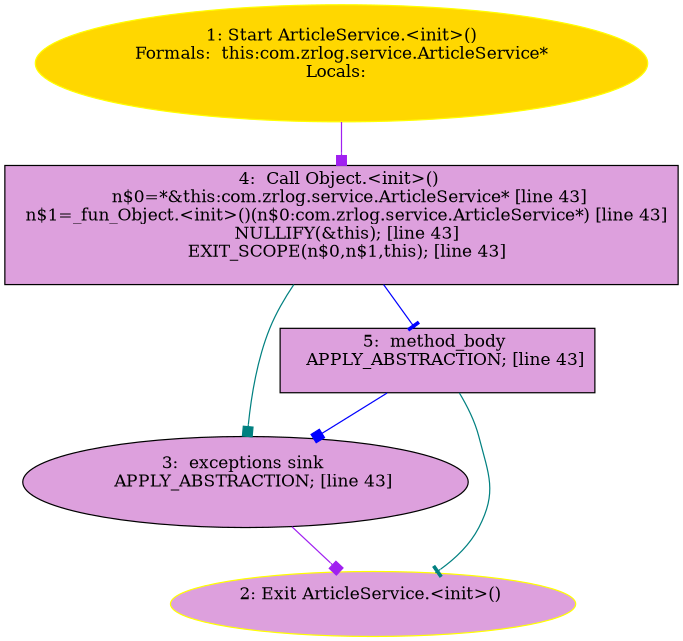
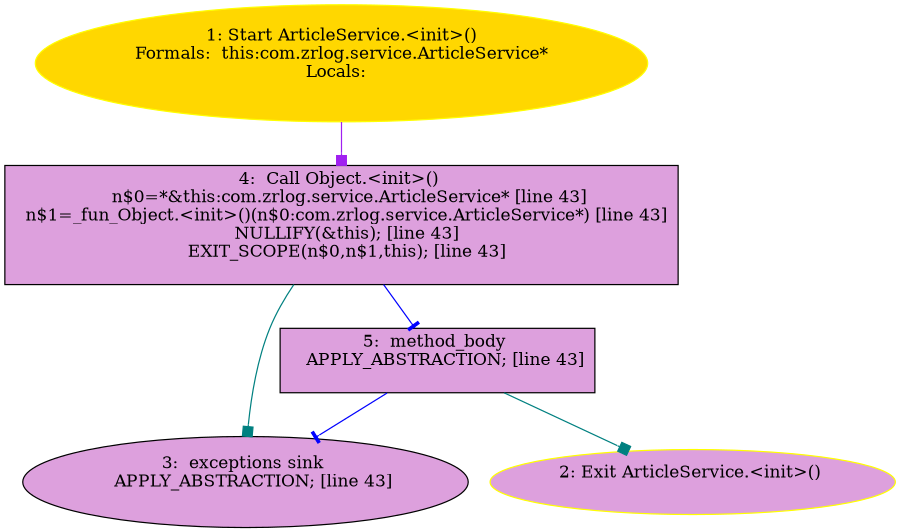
edge "5:  method_body APPLY_ABSTRACTION; [line 43]" -> "3:  exceptions sink APPLY_ABSTRACTION; [line 43]": arrowhead box -> tee
edge "5:  method_body APPLY_ABSTRACTION; [line 43]" -> "2: Exit ArticleService.<init>()": arrowhead tee -> box
edge "3:  exceptions sink APPLY_ABSTRACTION; [line 43]" -> "2: Exit ArticleService.<init>()": removed
